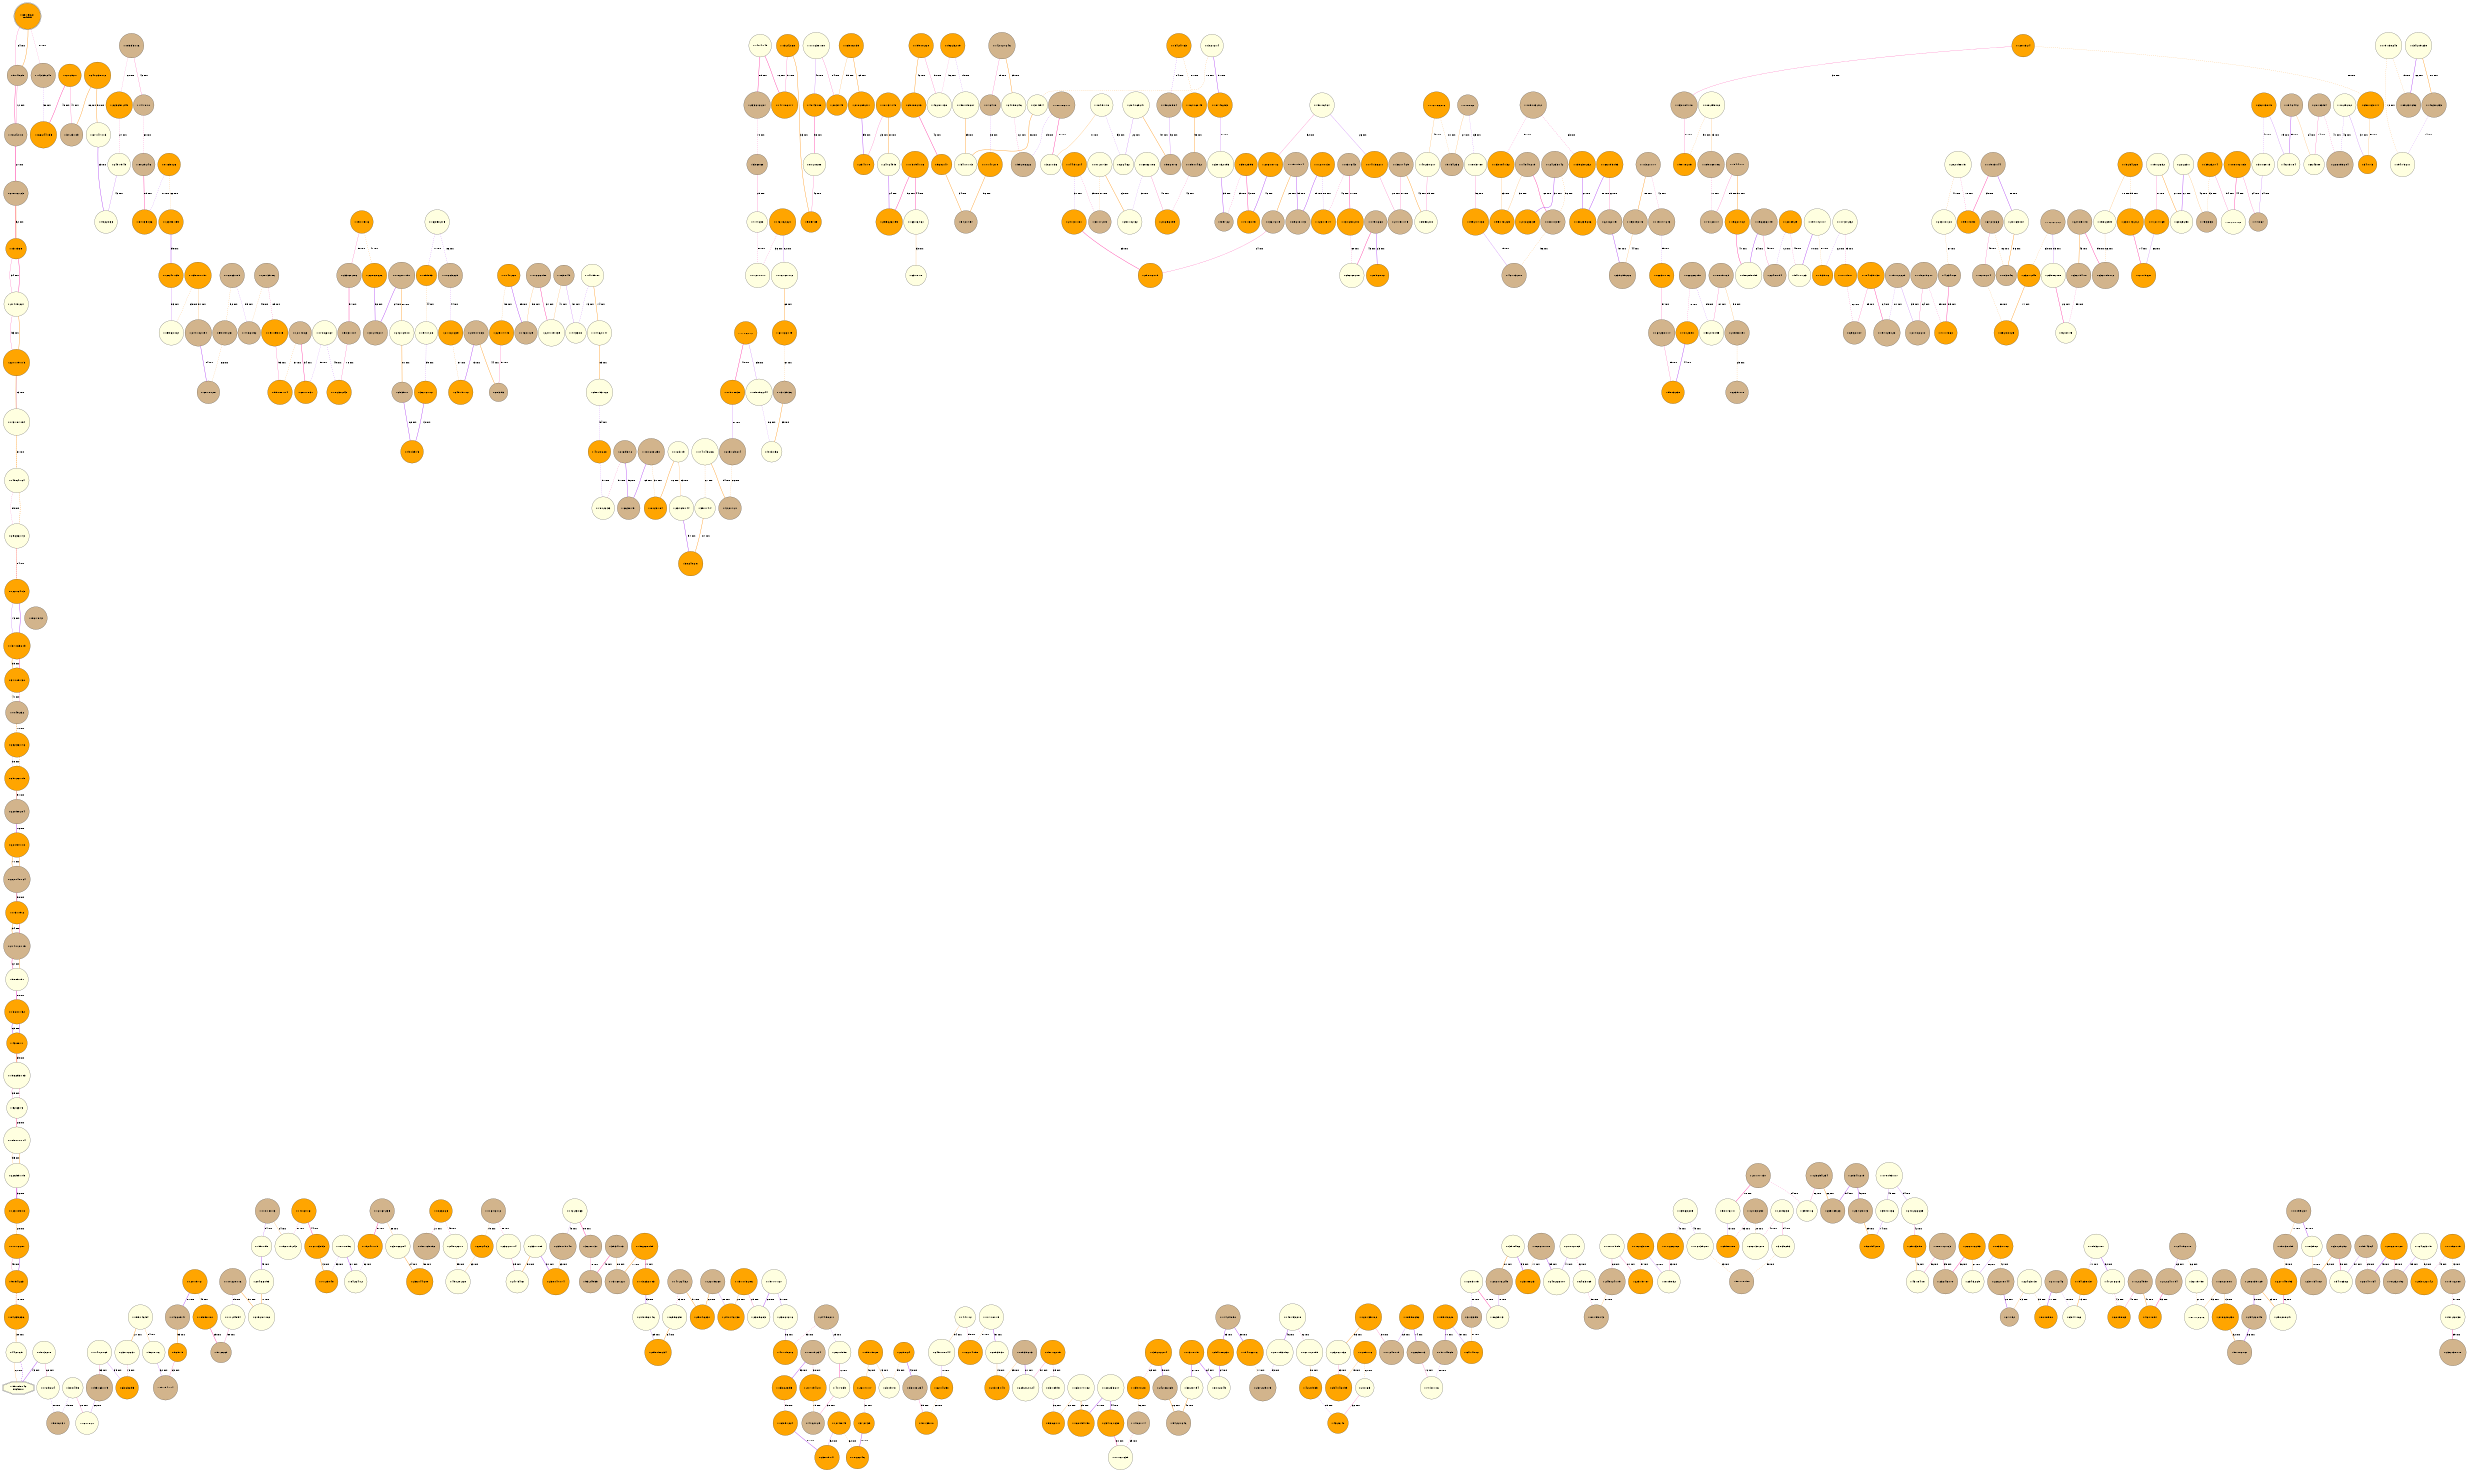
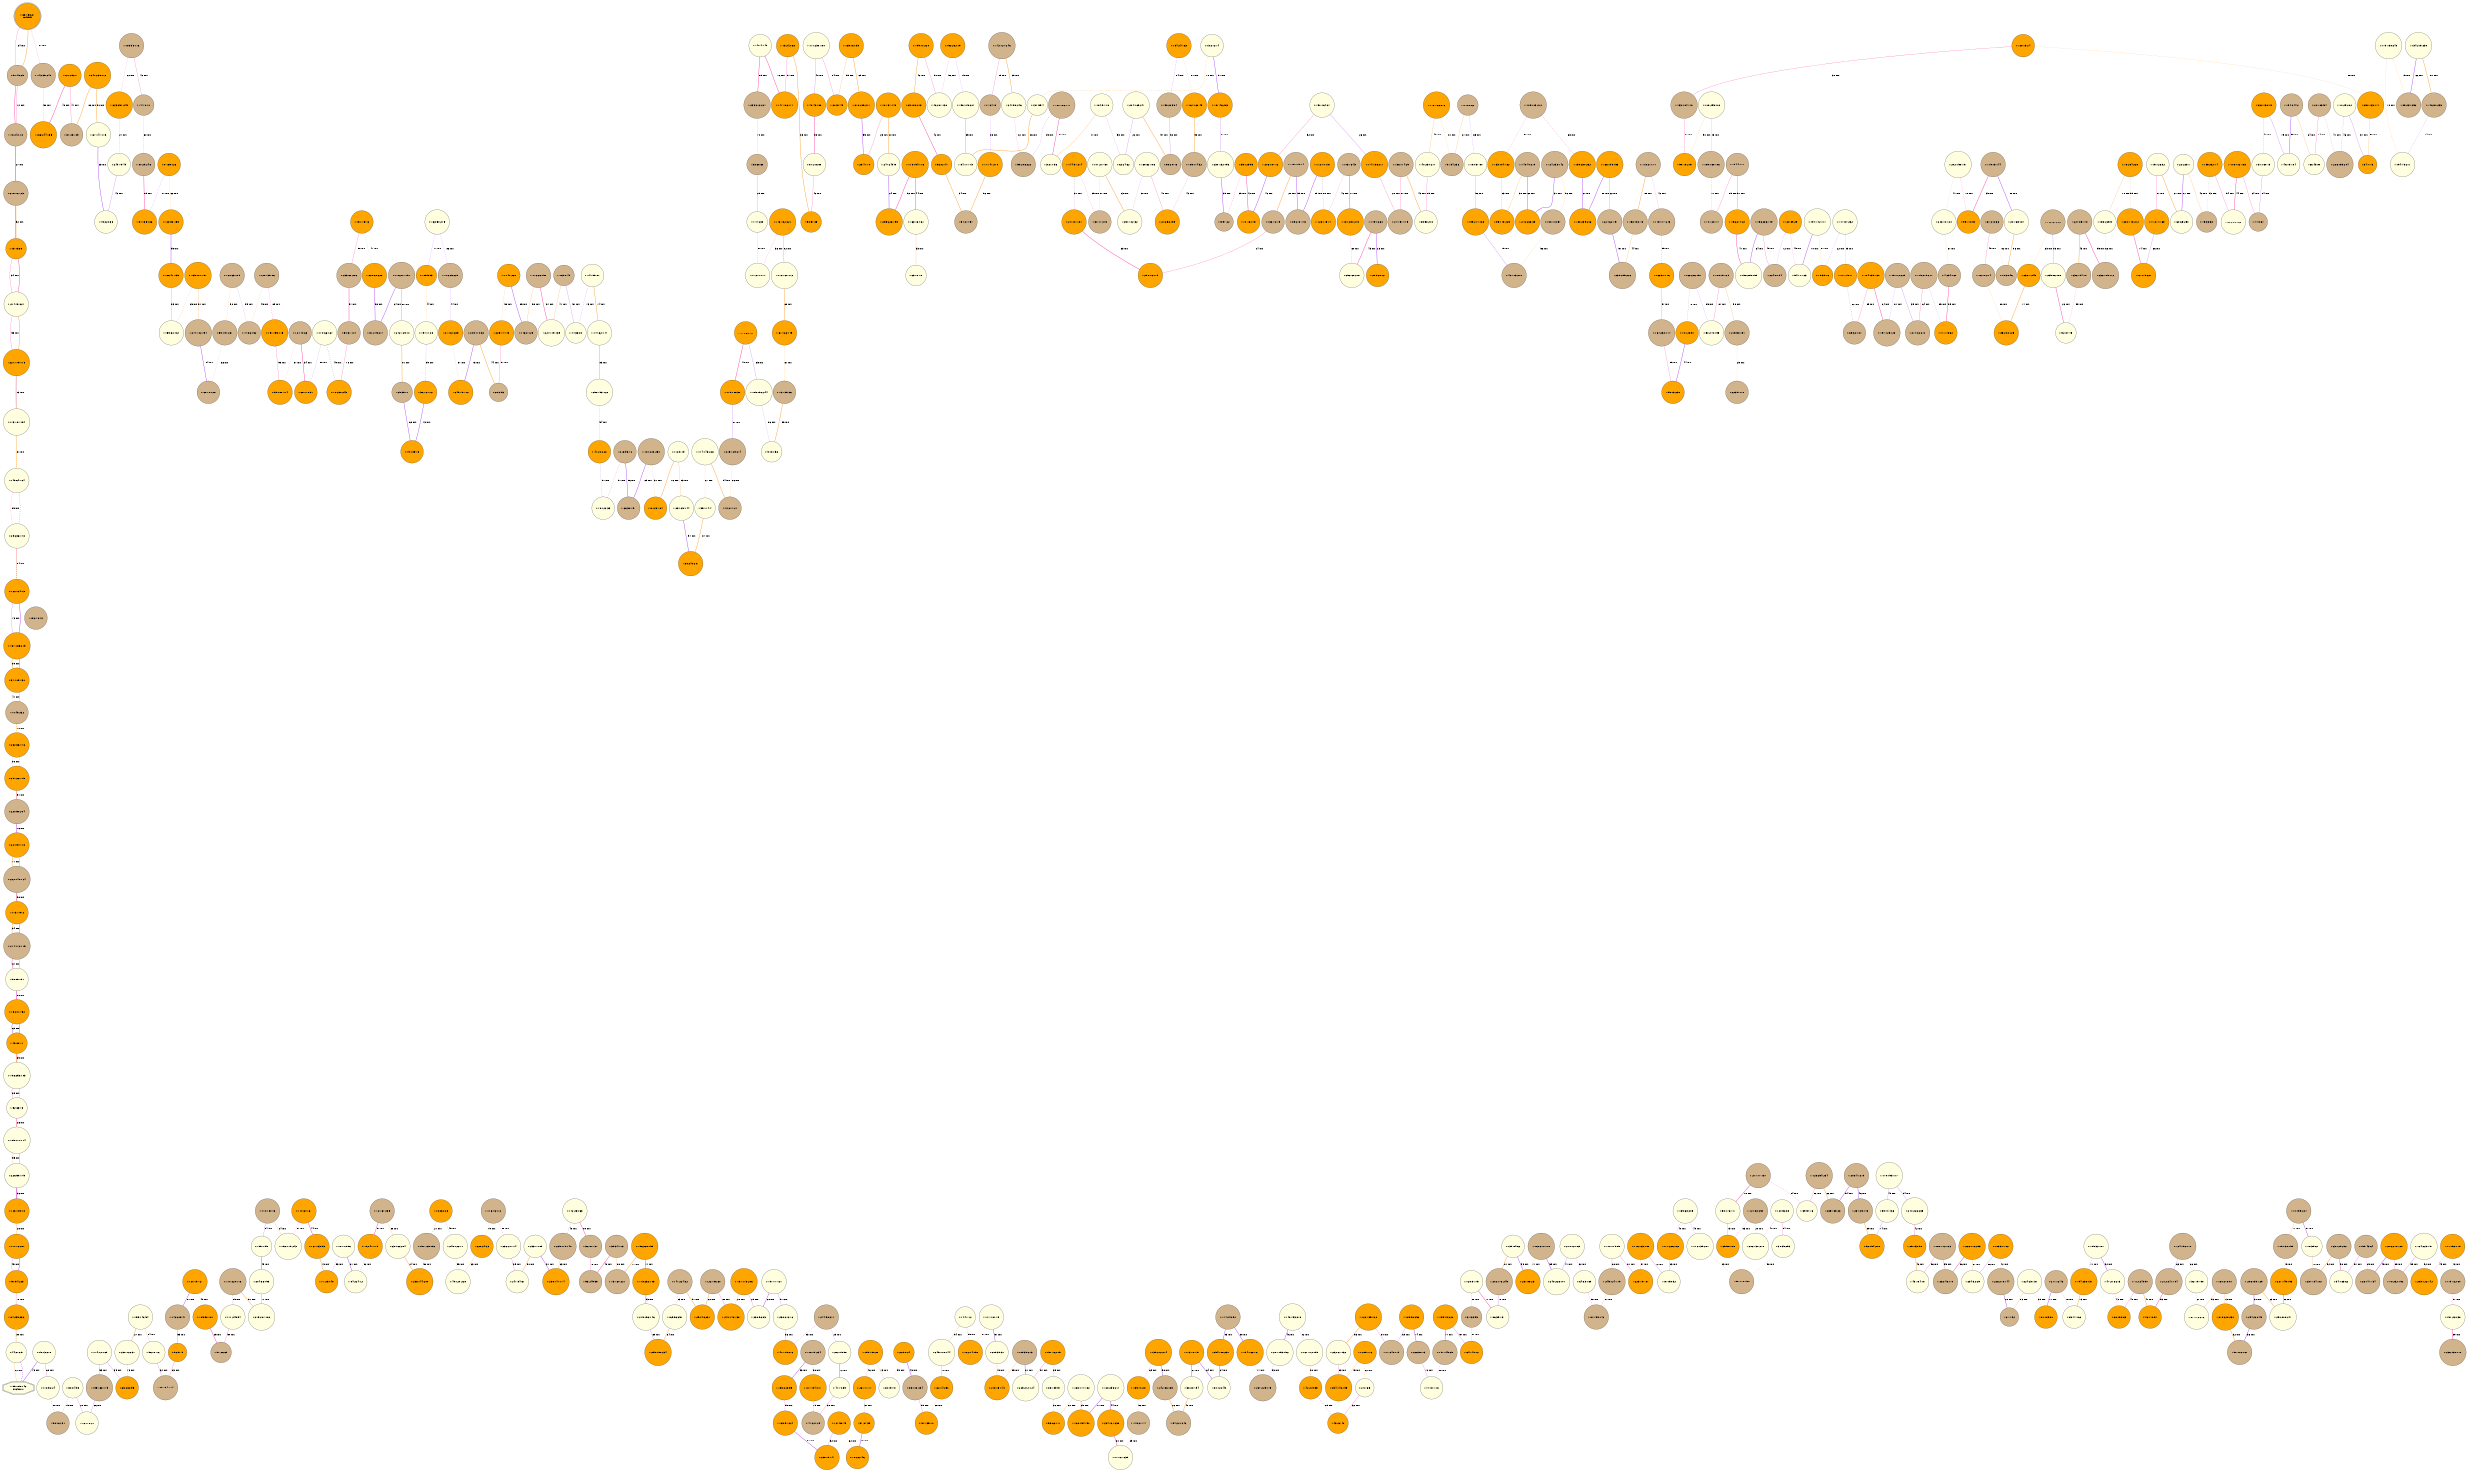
edge "1.148.40.219" -- "1.188.113.57": now "1.148.40.219" -- "1.242.233.39"
